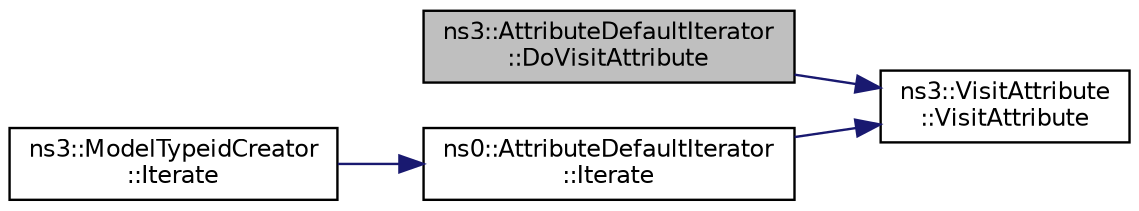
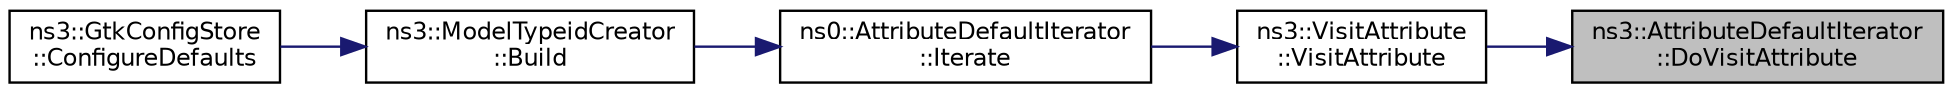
node "ns3::GtkConfigStore ::ConfigureDefaults": added
edge "ns3::AttributeDefaultIterator ::DoVisitAttribute" -> "ns3::VisitAttribute ::VisitAttribute": reversed
node "ns3::ModelTypeidCreator ::Iterate": label "ns3::ModelTypeidCreator ::Iterate" -> "ns3::ModelTypeidCreator ::Build"
